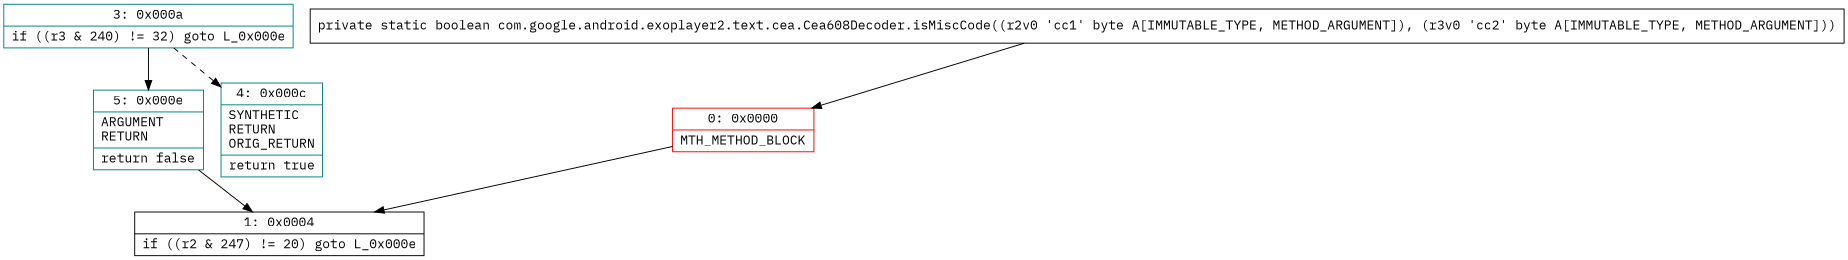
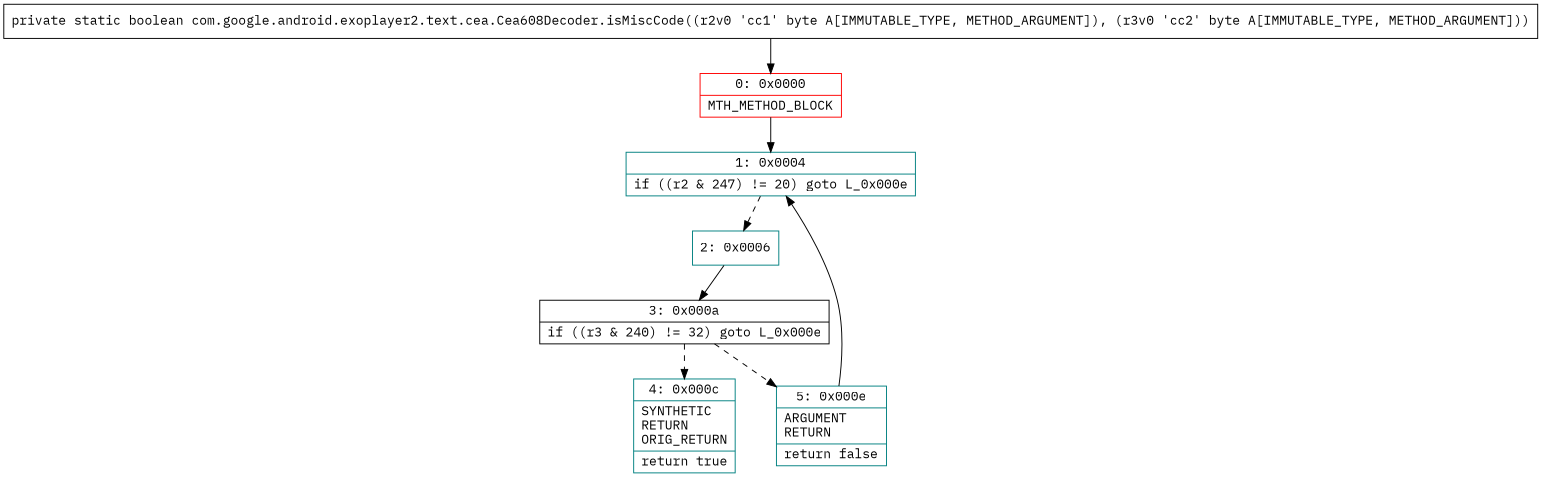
node "3: 0x000a": color teal -> black
edge "3: 0x000a" -> "5: 0x000e": style solid -> dashed
node "1: 0x0004": color black -> teal
node "2: 0x0006": added
